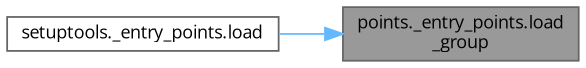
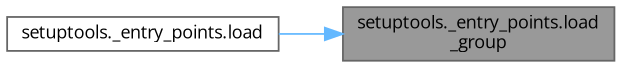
node "points._entry_points.load _group": label "points._entry_points.load _group" -> "setuptools._entry_points.load _group"
